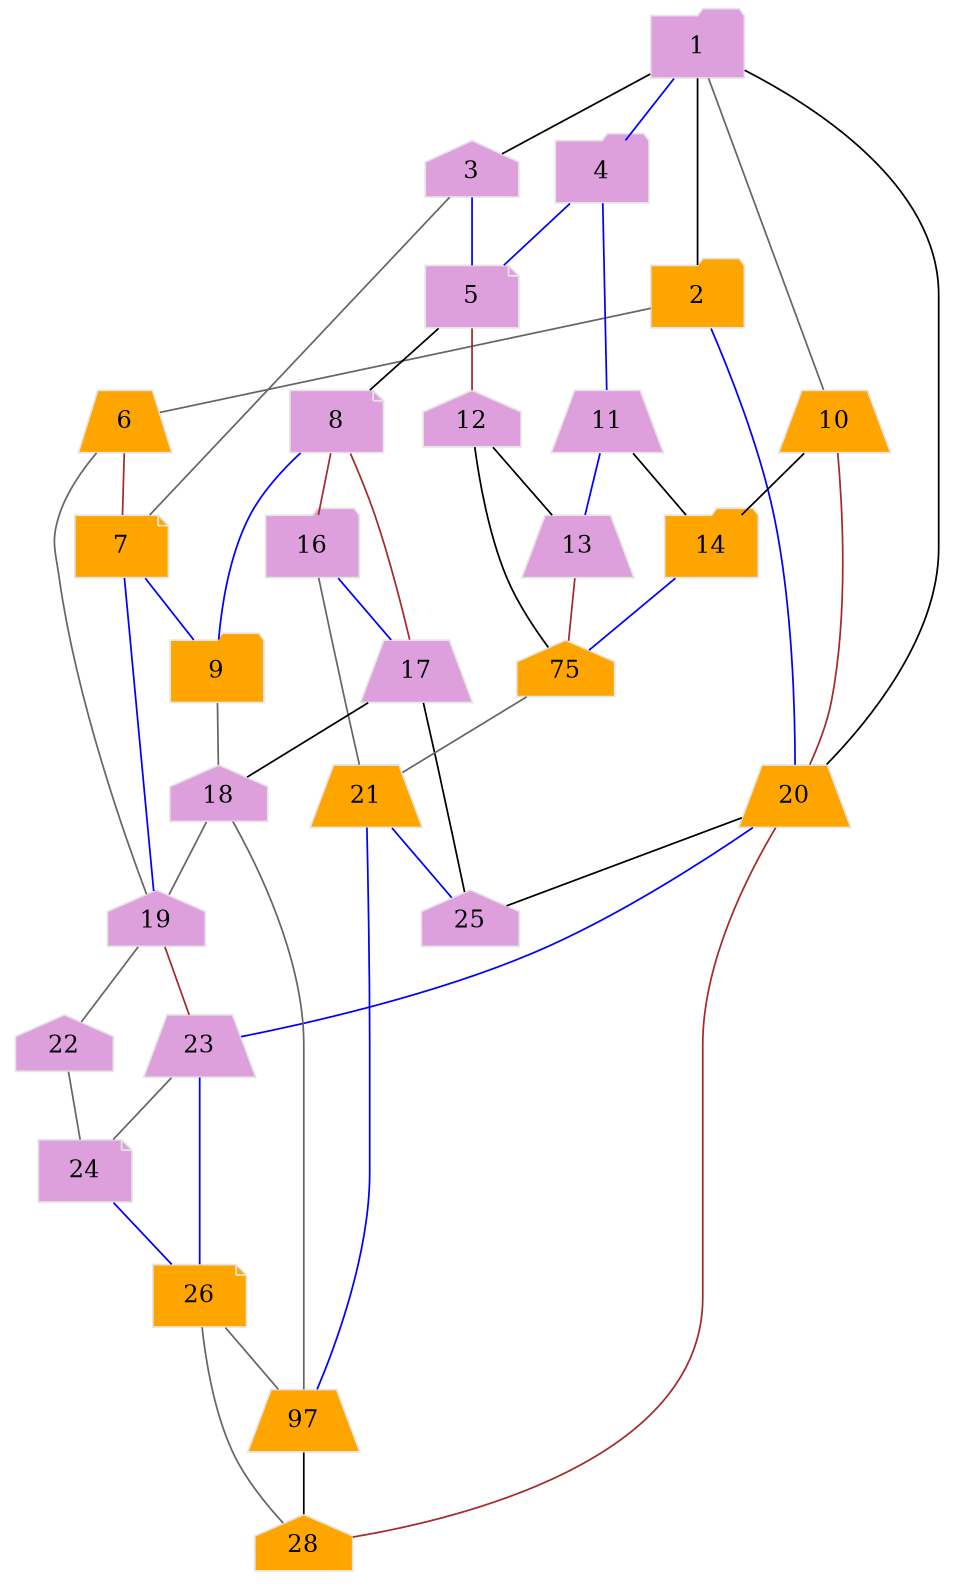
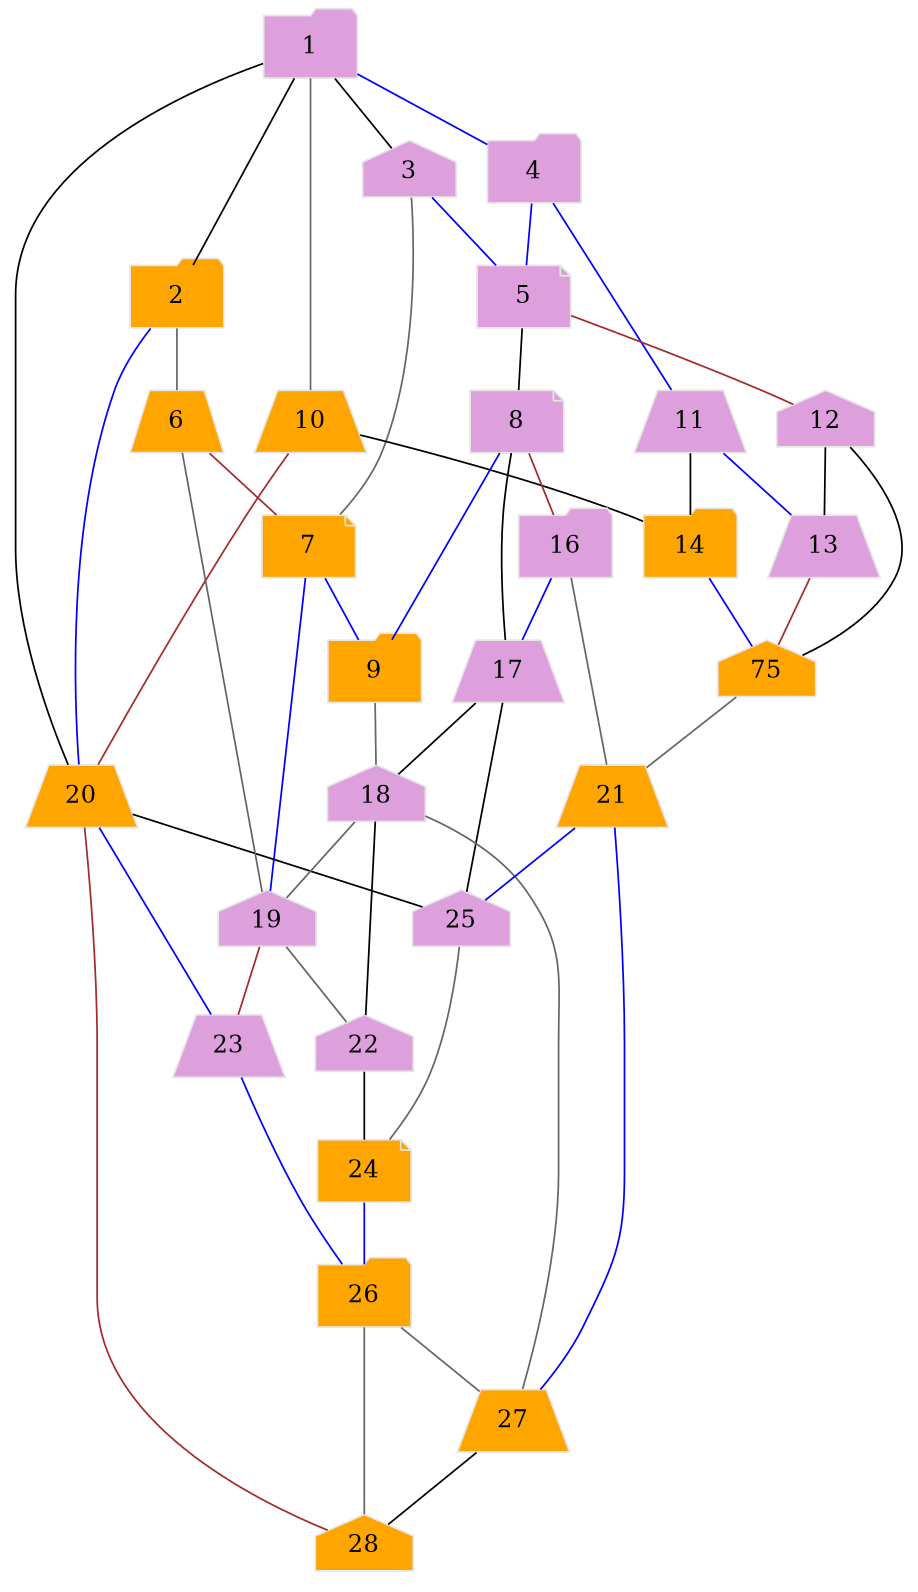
edge "8" -- "17": color brown -> black
edge "18" -- "22": added
edge "22" -- "24": color gray40 -> black
edge "23" -- "24": now "25" -- "24"
node "24": fillcolor plum -> orange
node "26": shape note -> folder
node "97": label "97" -> "27"
